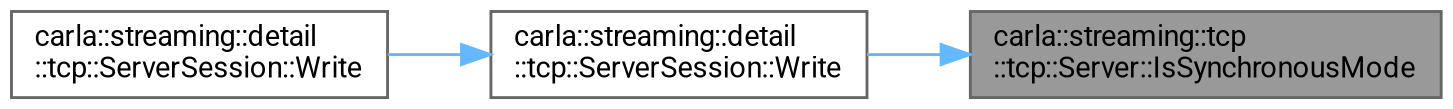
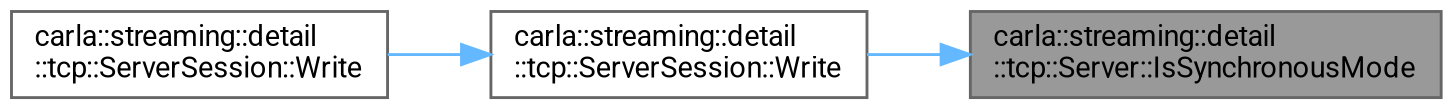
node "carla::streaming::tcp ::tcp::Server::IsSynchronousMode": label "carla::streaming::tcp ::tcp::Server::IsSynchronousMode" -> "carla::streaming::detail ::tcp::Server::IsSynchronousMode"
